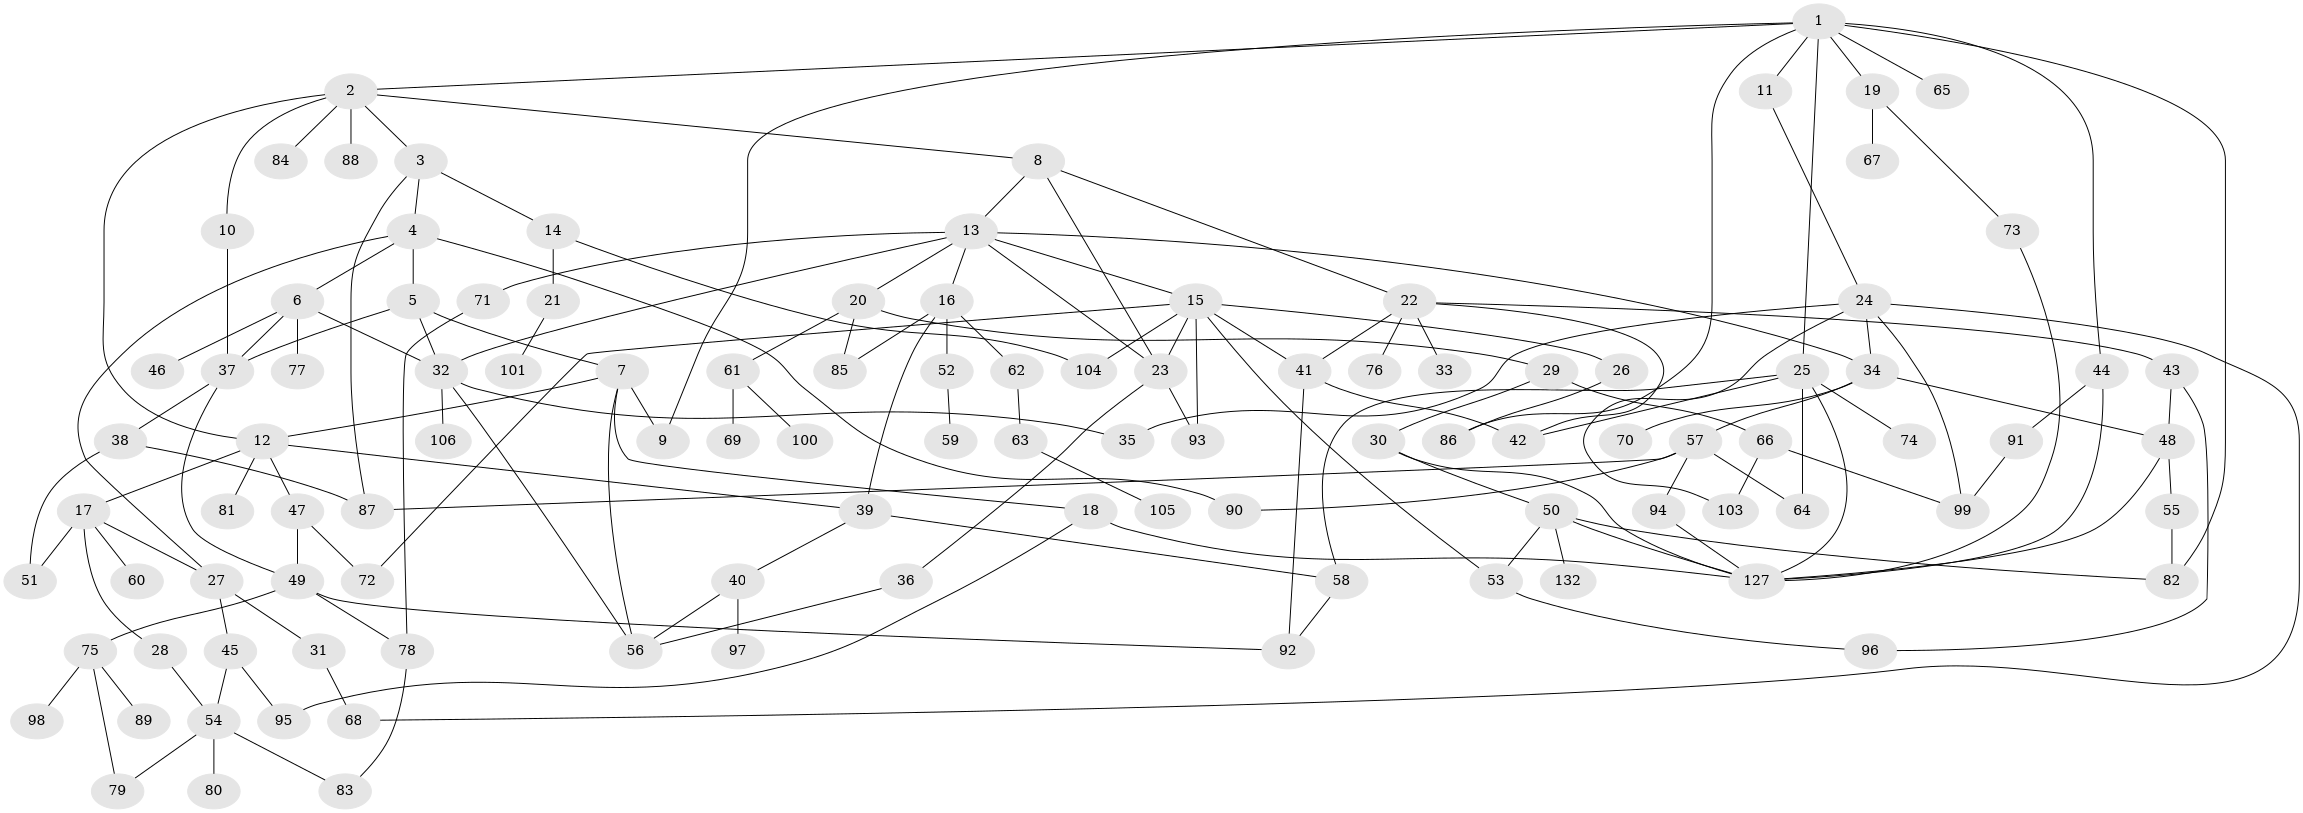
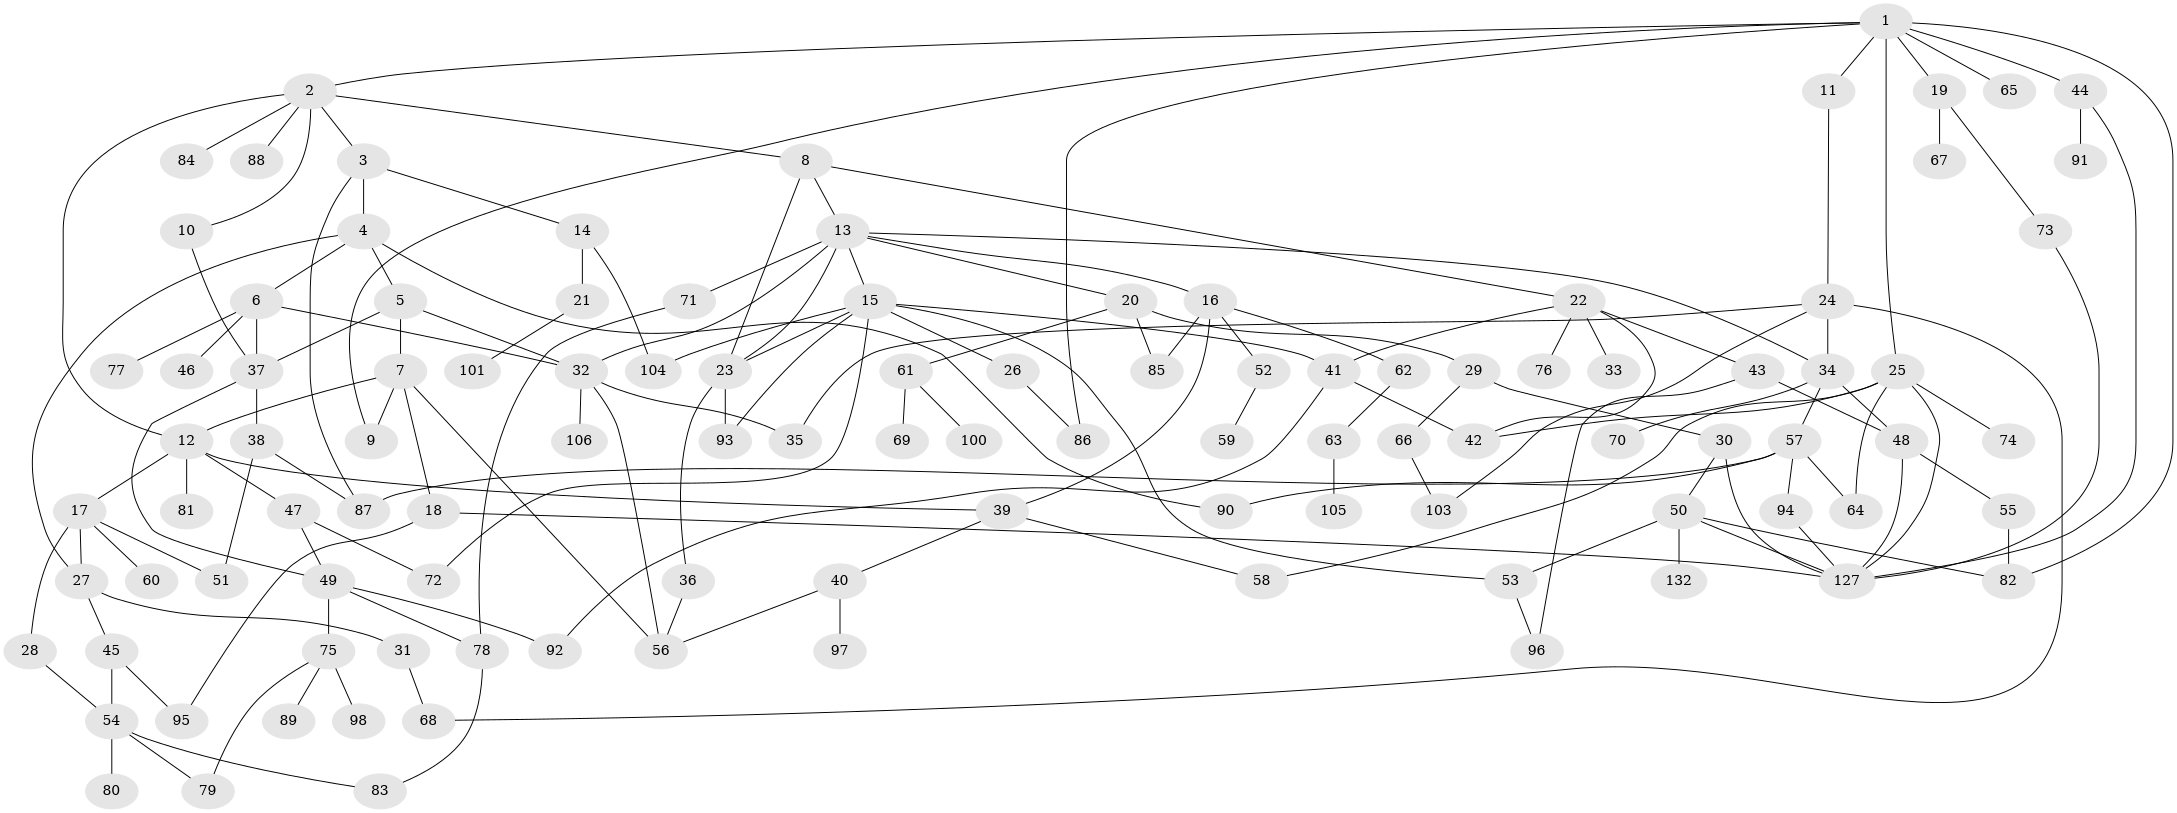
node "99": removed
edge "58" -- "92": removed
